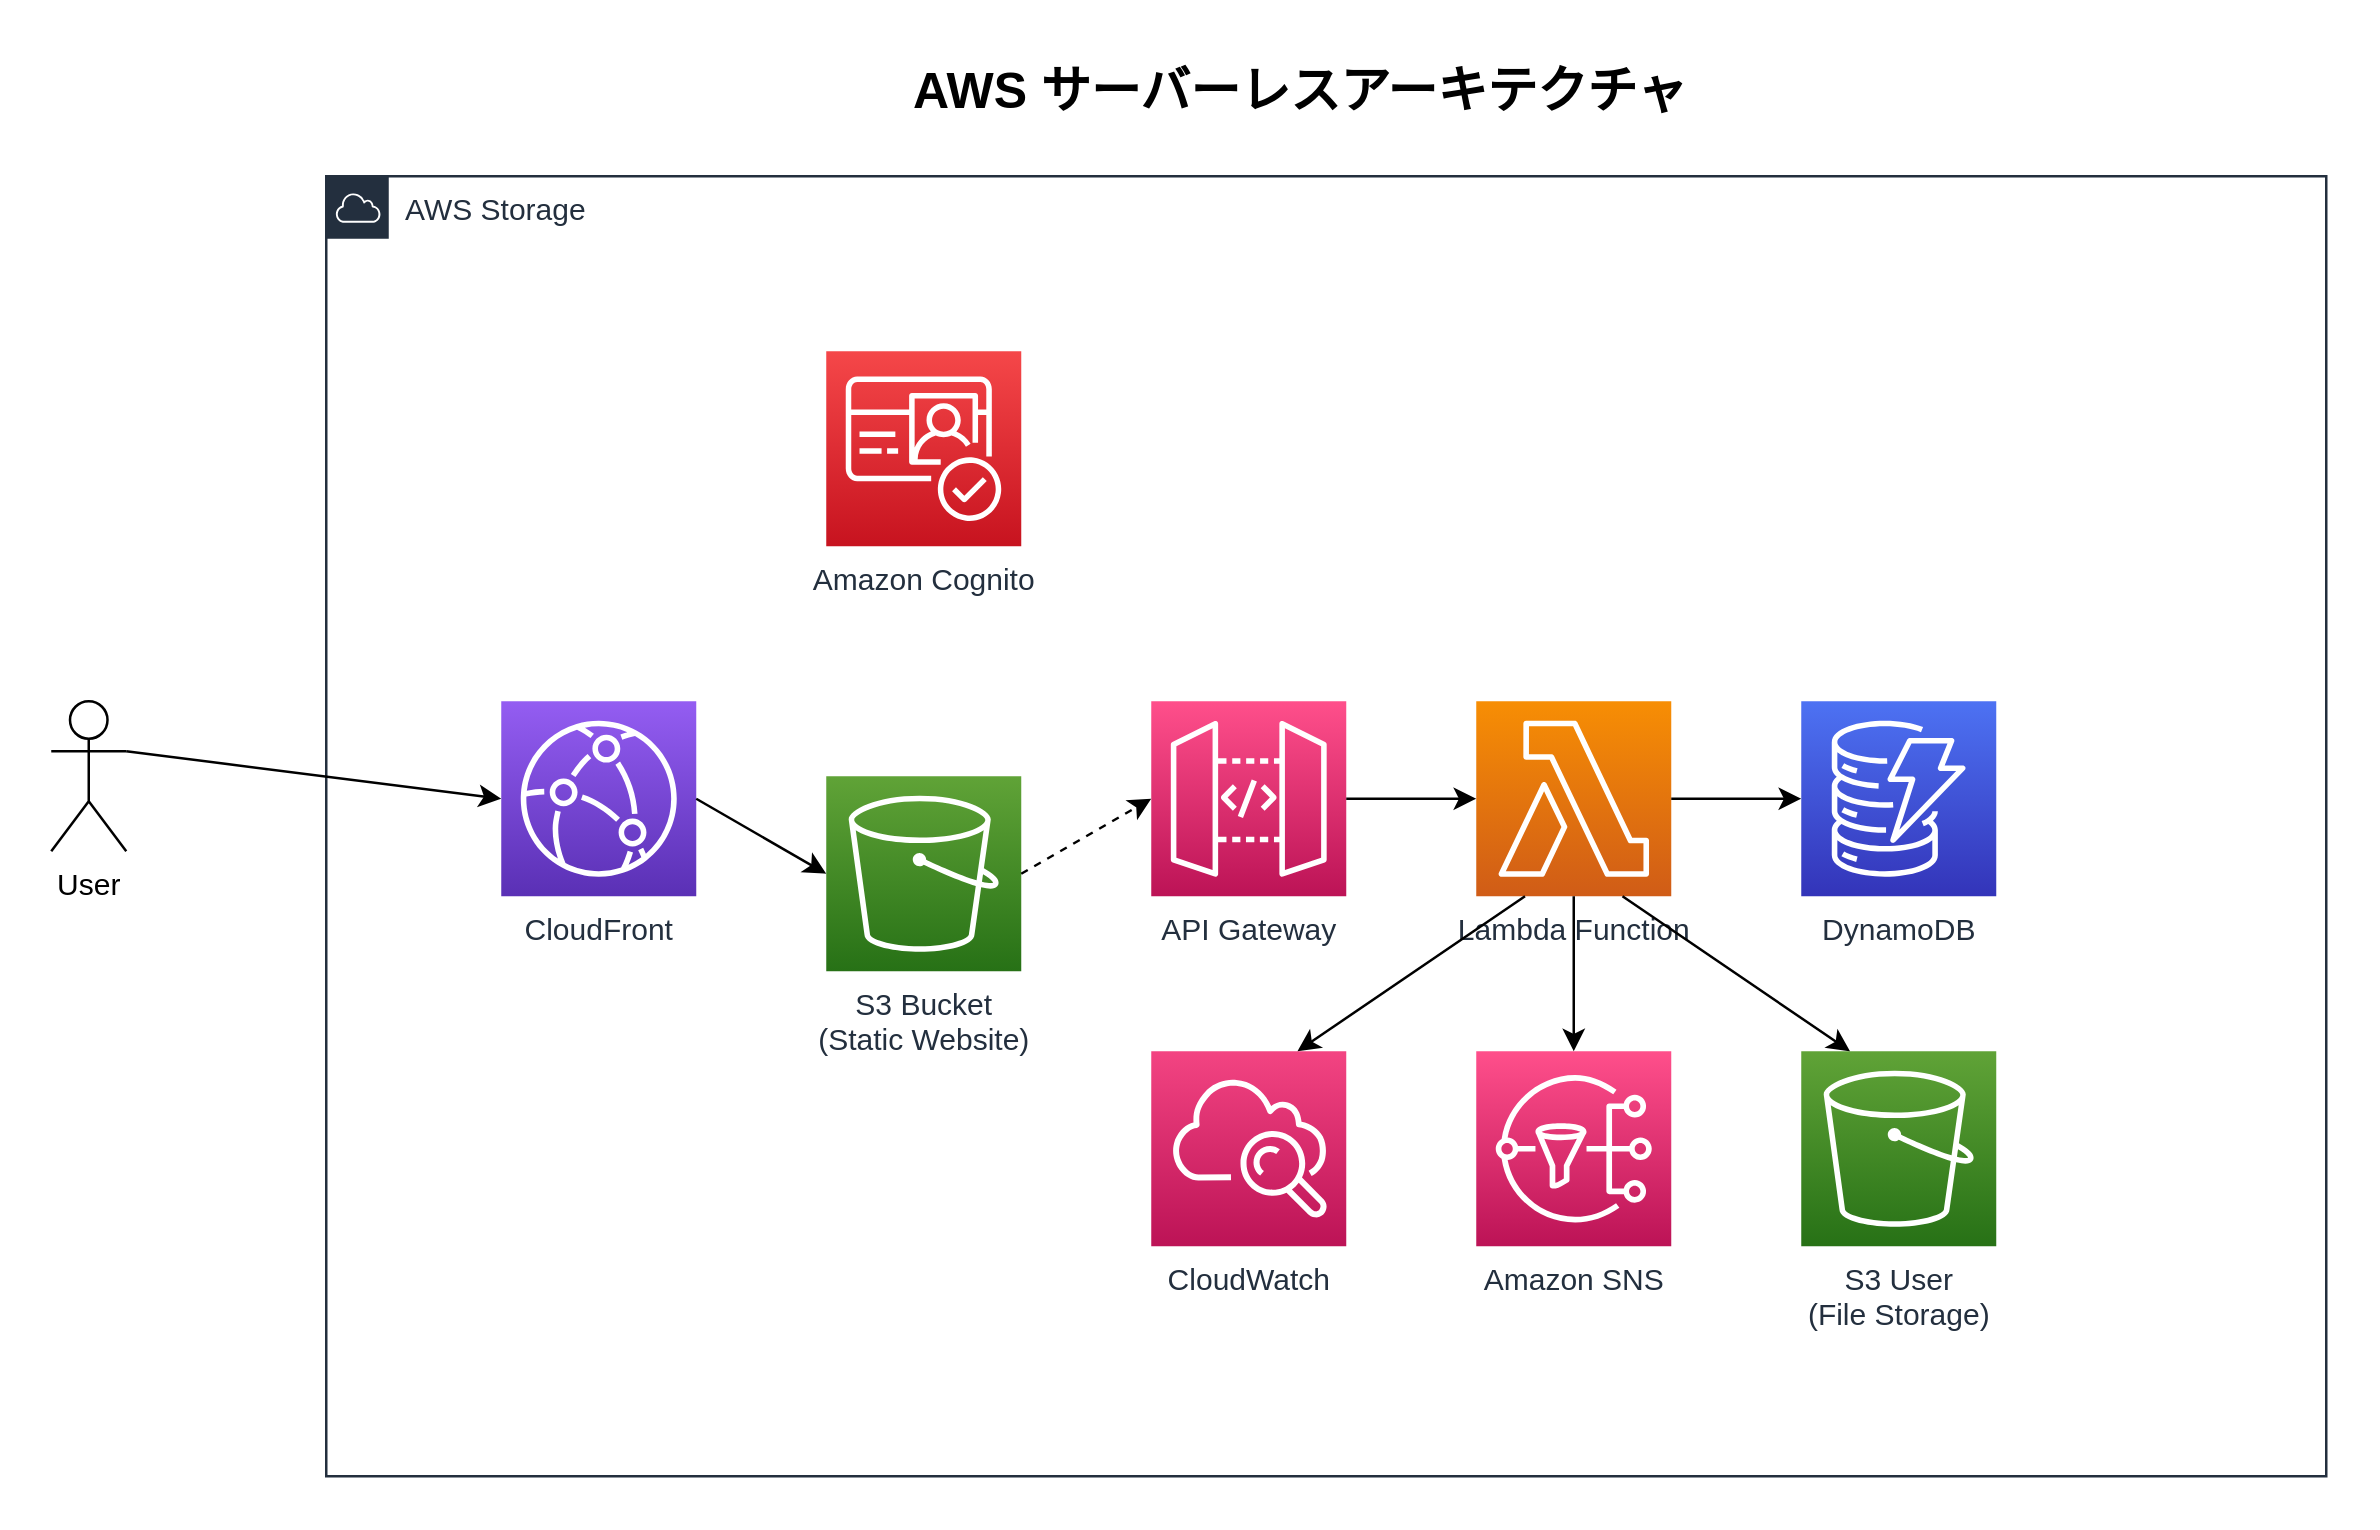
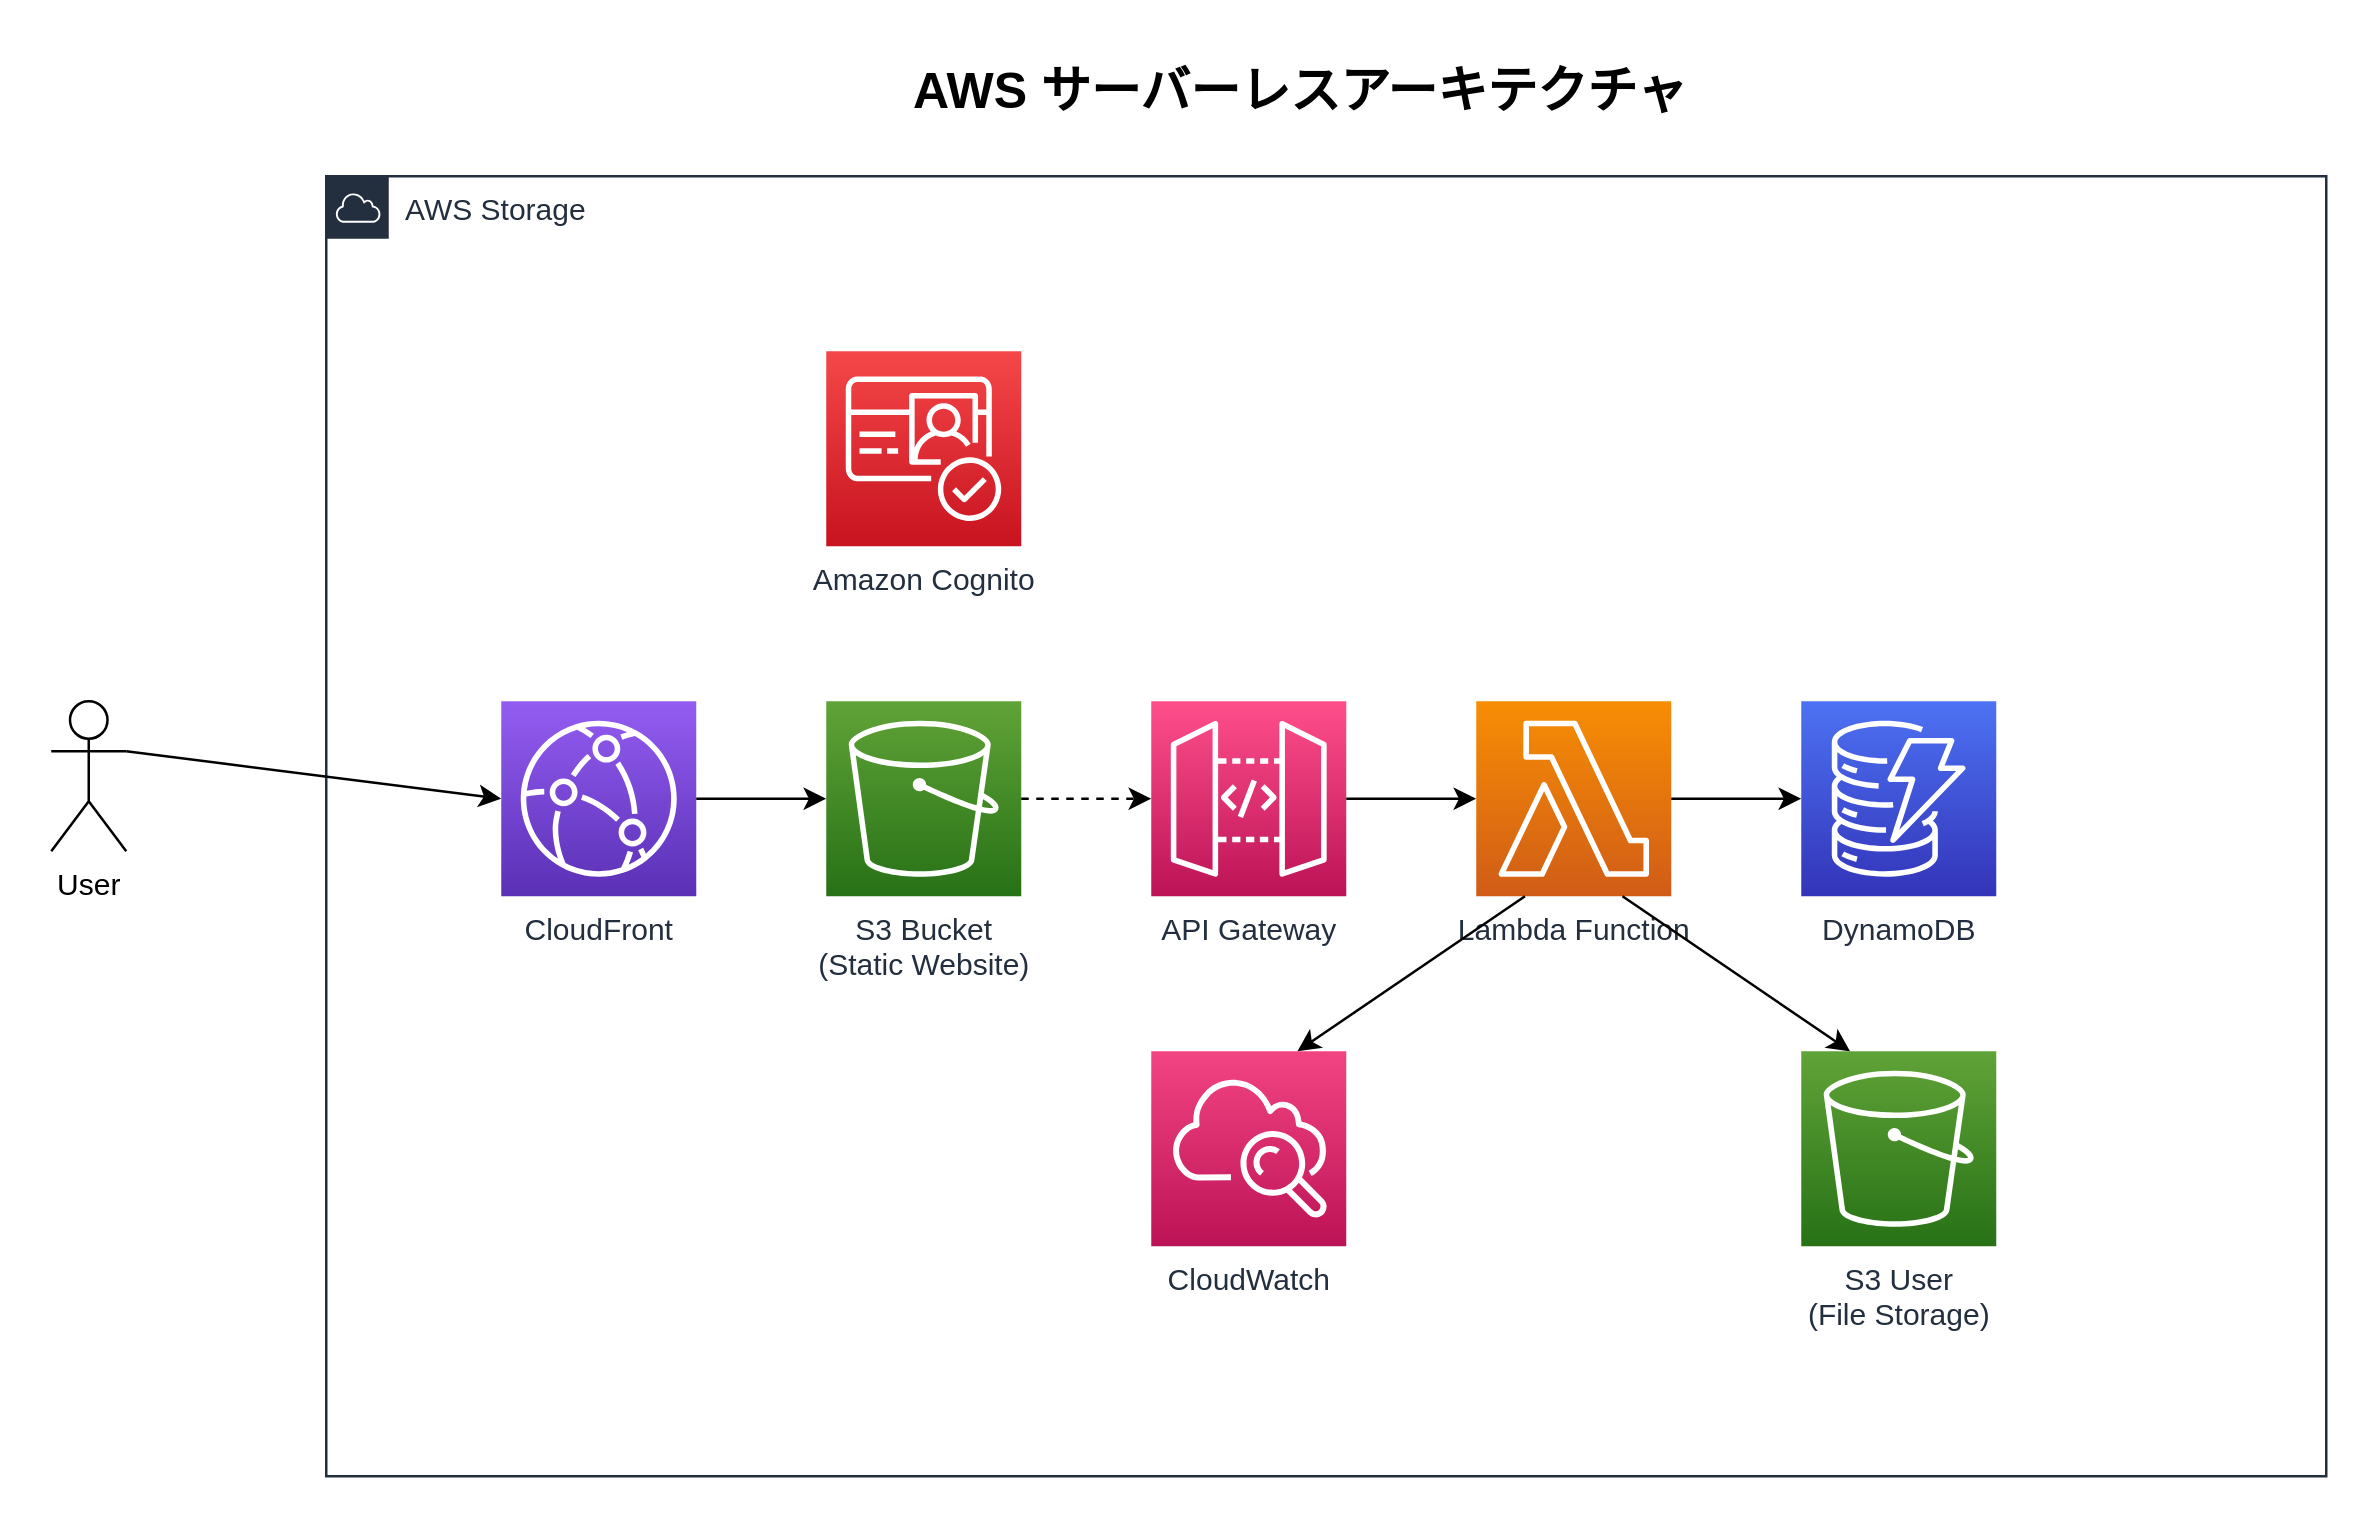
node "S3 Bucket (Static Website)": moved (924, 874) -> (924, 799)
edge "Lambda Function" -> "Amazon SNS": removed
node "Amazon SNS": removed
